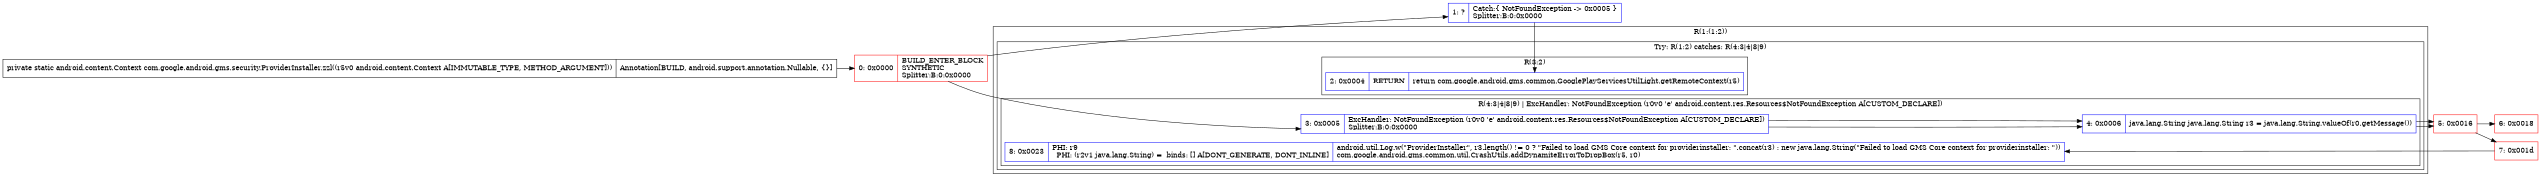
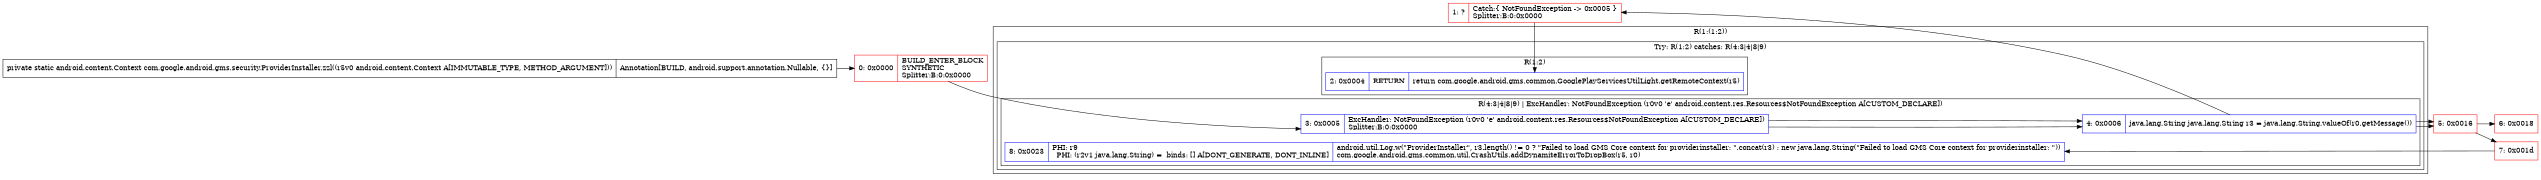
node "1: ?": color blue -> red
edge "0: 0x0000" -> "1: ?": now "4: 0x0006" -> "1: ?"
cluster "R(3:2)": label "R(3:2)" -> "R(1:2)"
